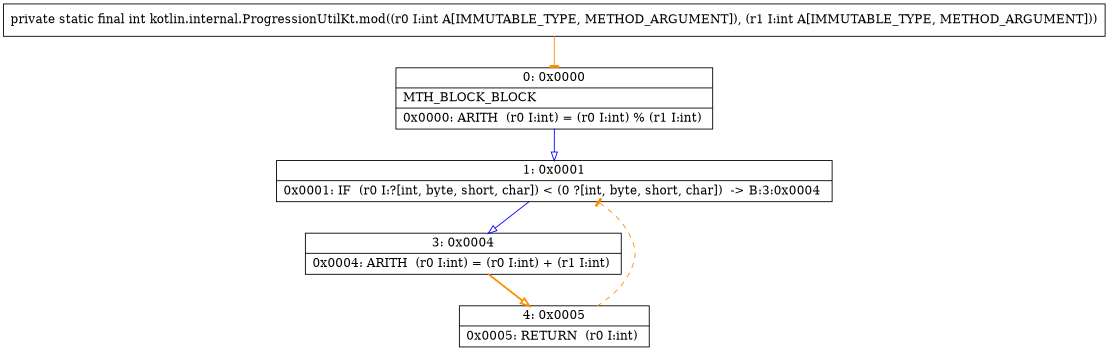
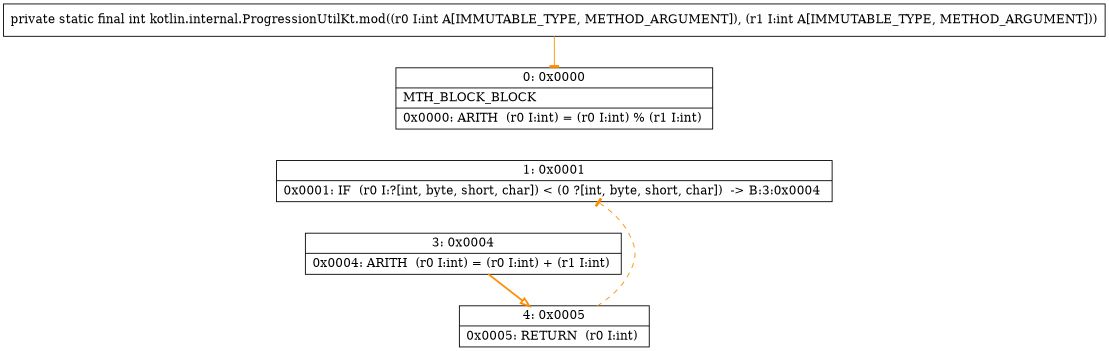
edge "0: 0x0000" -> "1: 0x0001": removed
edge "1: 0x0001" -> "3: 0x0004": removed
